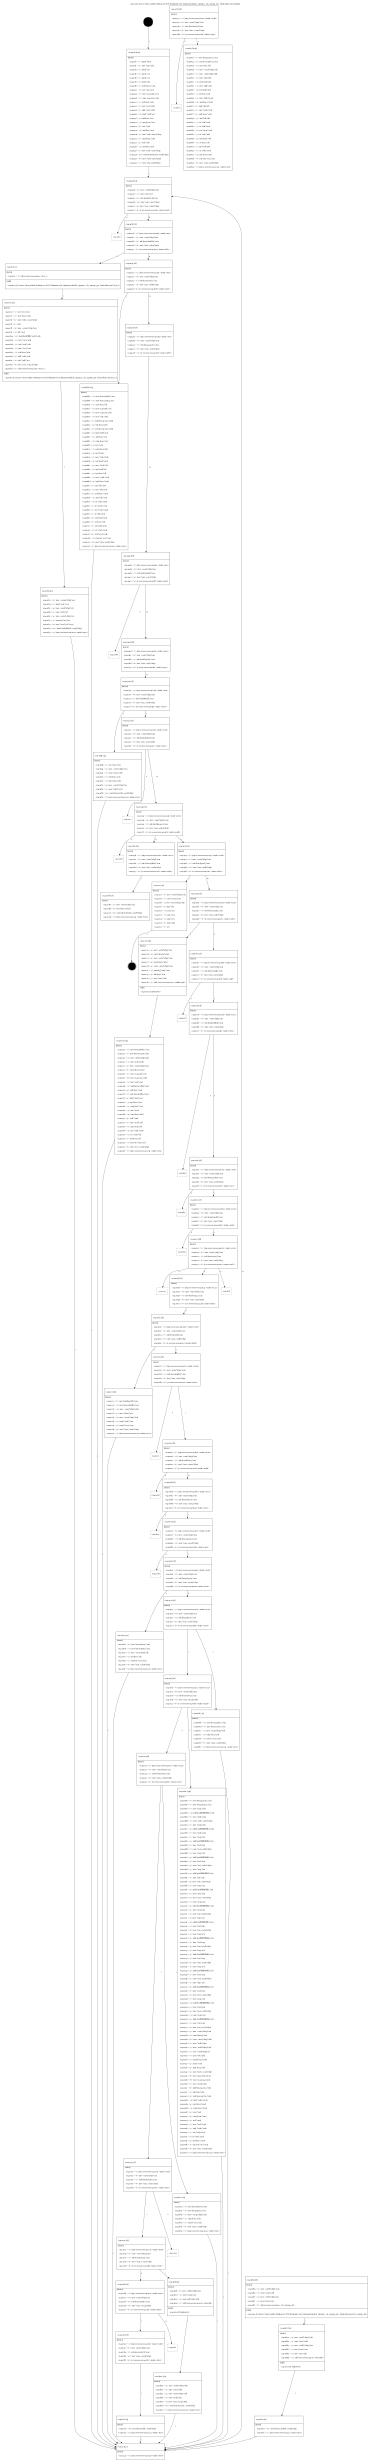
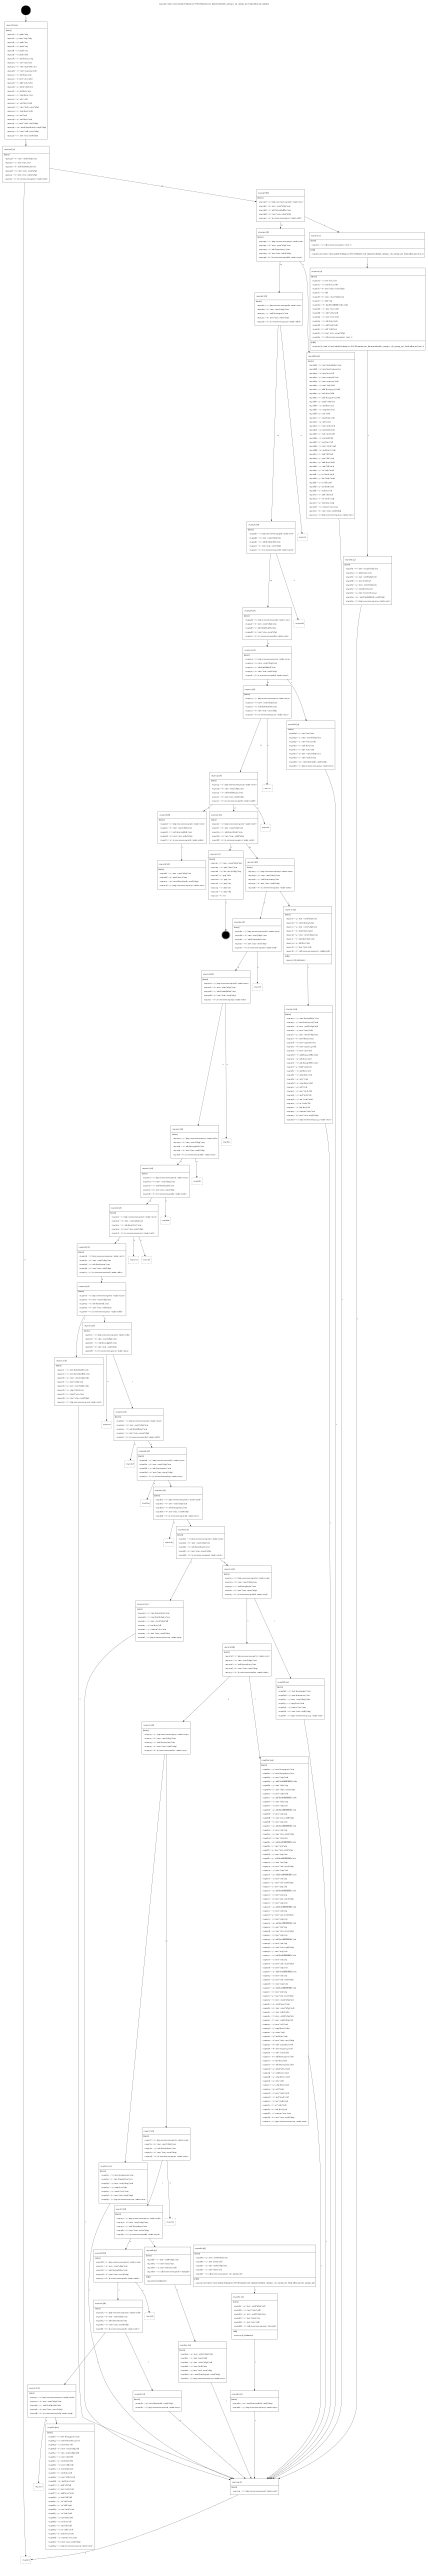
node "0x402128": added
edge "0x402241 [5]" -> "0x40145d [32]": now "0x402241 [5]" -> "0x401aec"
edge "0x4017a9 [28]" -> "0x4017c5 [28]": added, label "1"
